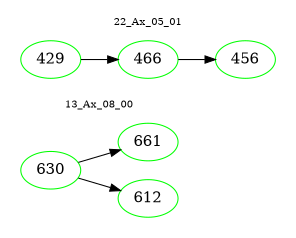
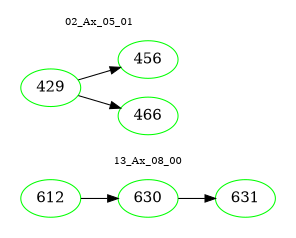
cluster "22_Ax_05_01": label "22_Ax_05_01" -> "02_Ax_05_01"
edge "466" -> "456": now "429" -> "456"
node "661": label "661" -> "631"
edge "630" -> "612": reversed
